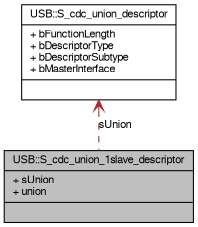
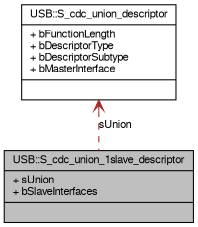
node "USB::S_cdc_union_1slave_descriptor": text "+ union" -> "+ bSlaveInterfaces"
